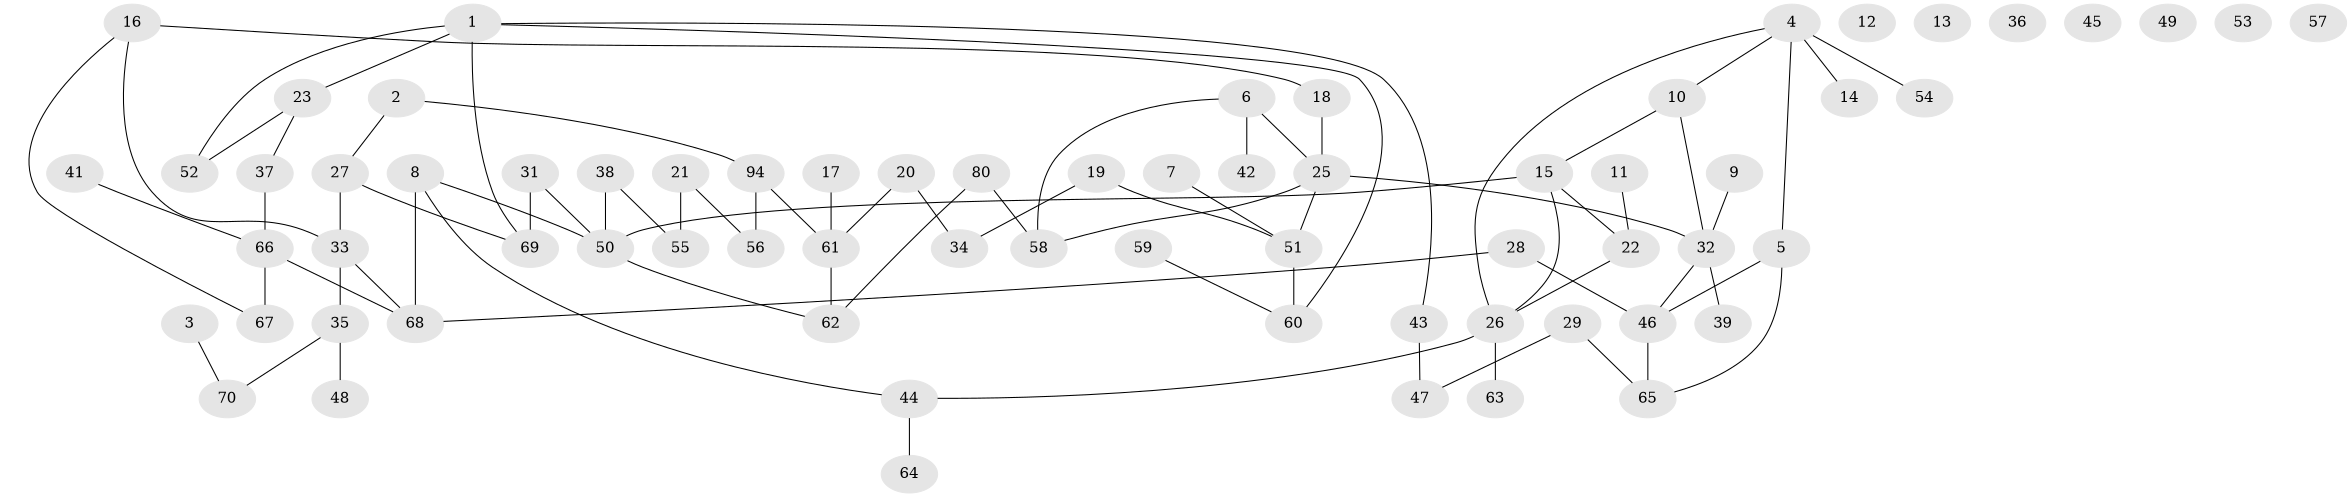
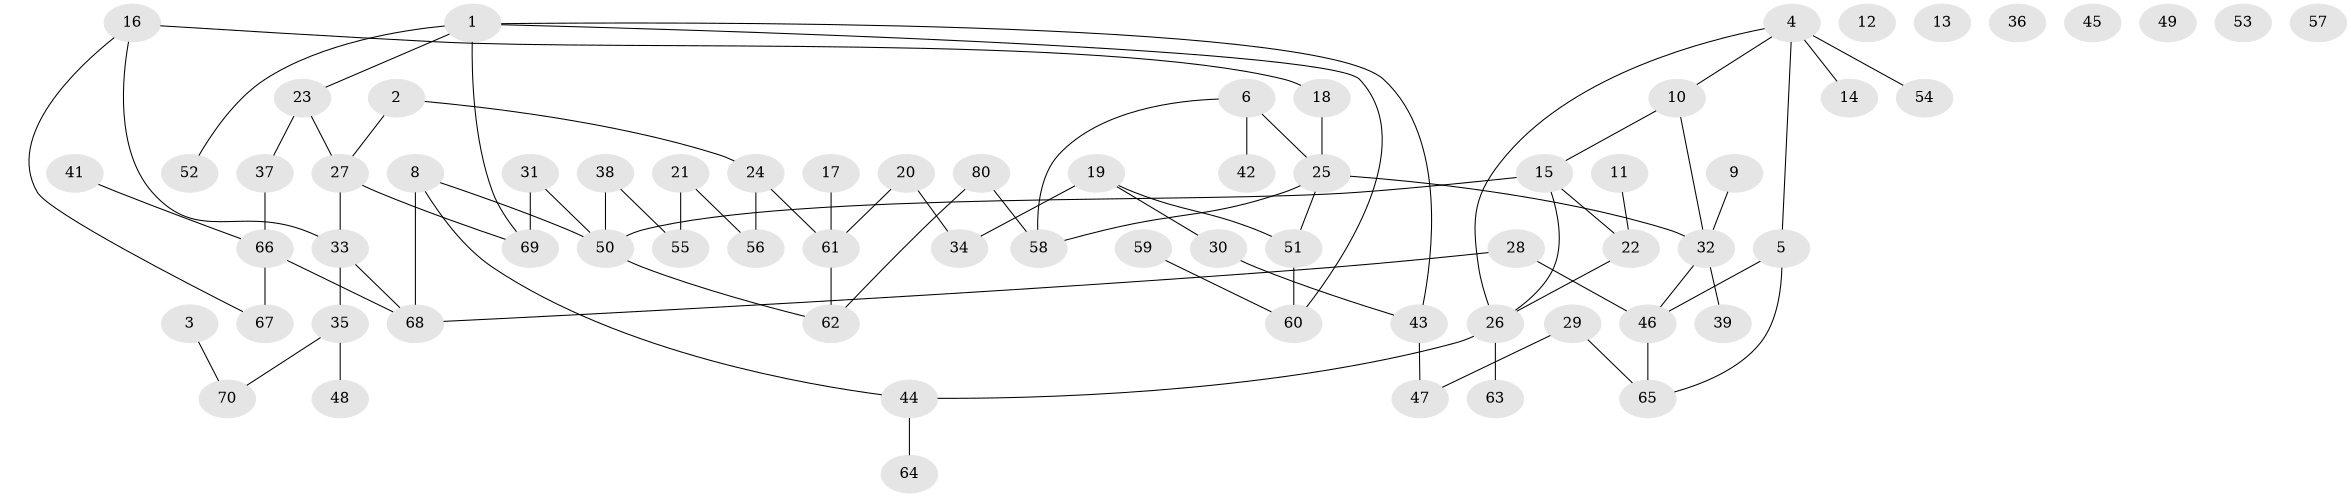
edge "23" -- "52": now "23" -- "27"
node "94": label "94" -> "24"
node "7": removed
node "30": added
